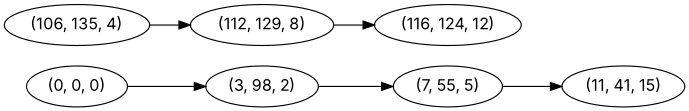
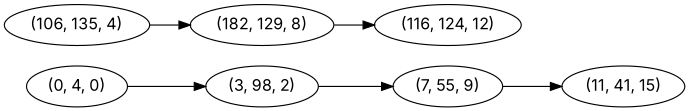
node "(112, 129, 8)": label "(112, 129, 8)" -> "(182, 129, 8)"
node "(0, 0, 0)": label "(0, 0, 0)" -> "(0, 4, 0)"
node "(7, 55, 5)": label "(7, 55, 5)" -> "(7, 55, 9)"
